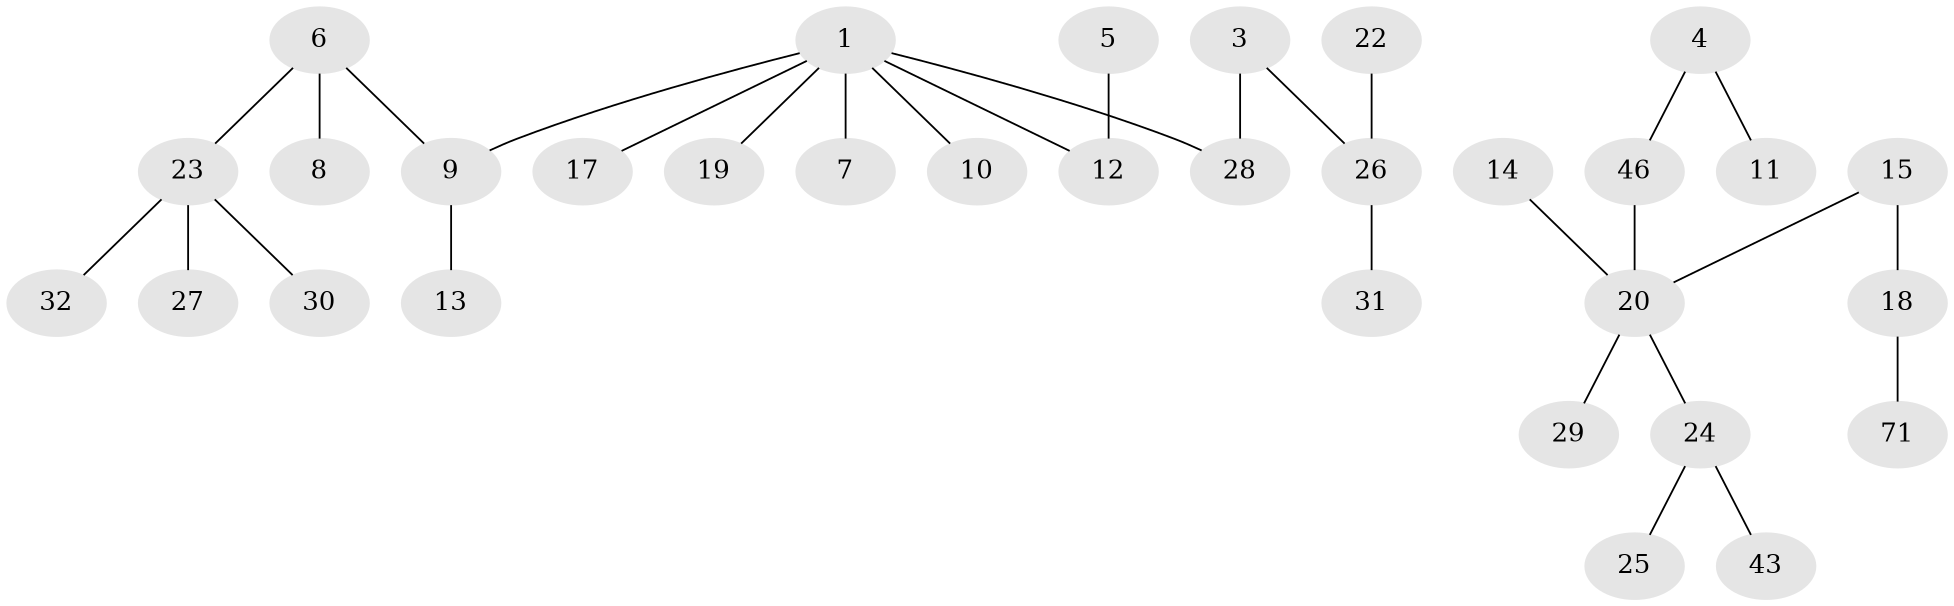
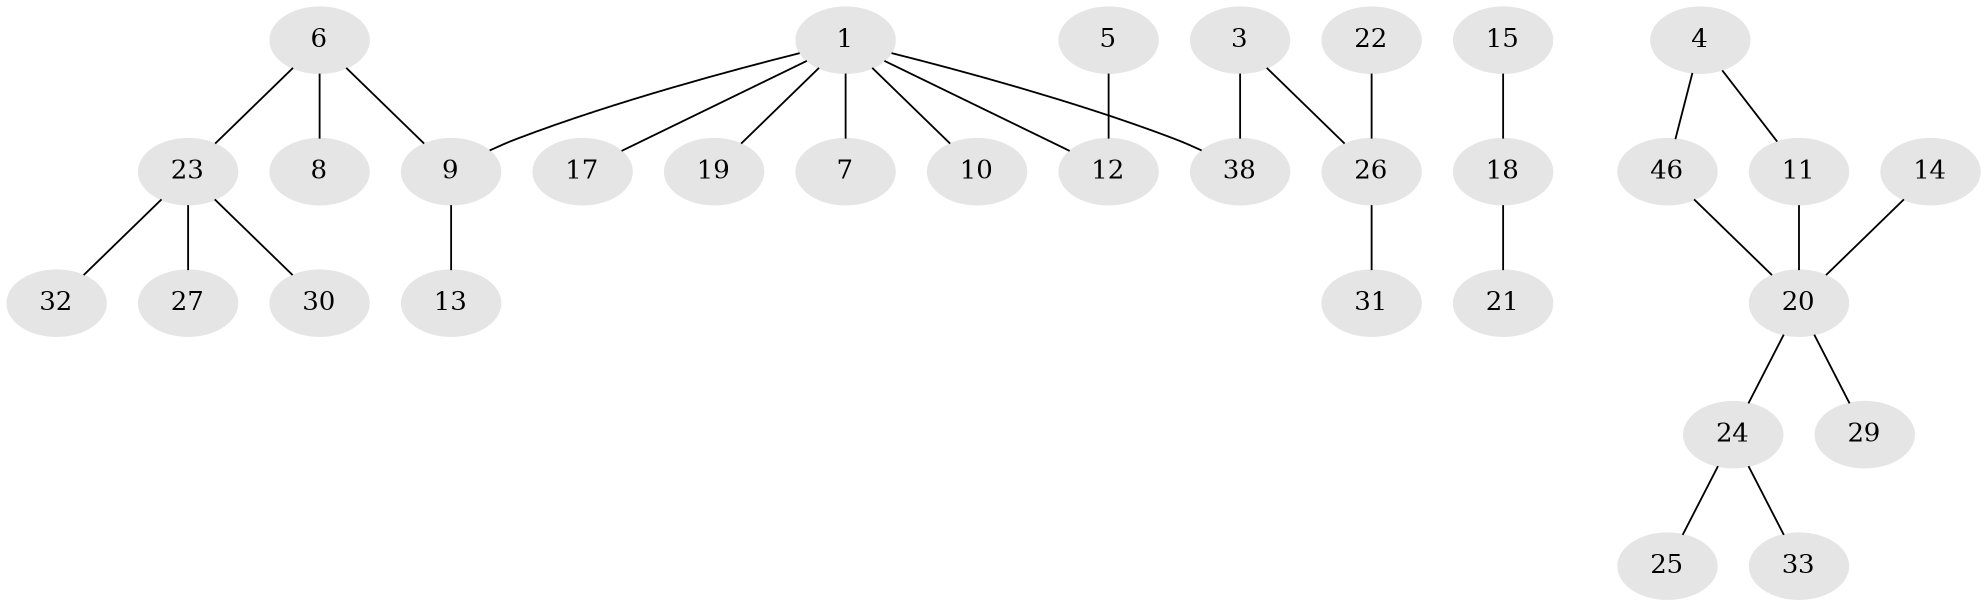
node "28": label "28" -> "38"
edge "15" -- "20": now "11" -- "20"
node "71": label "71" -> "21"
node "43": label "43" -> "33"
